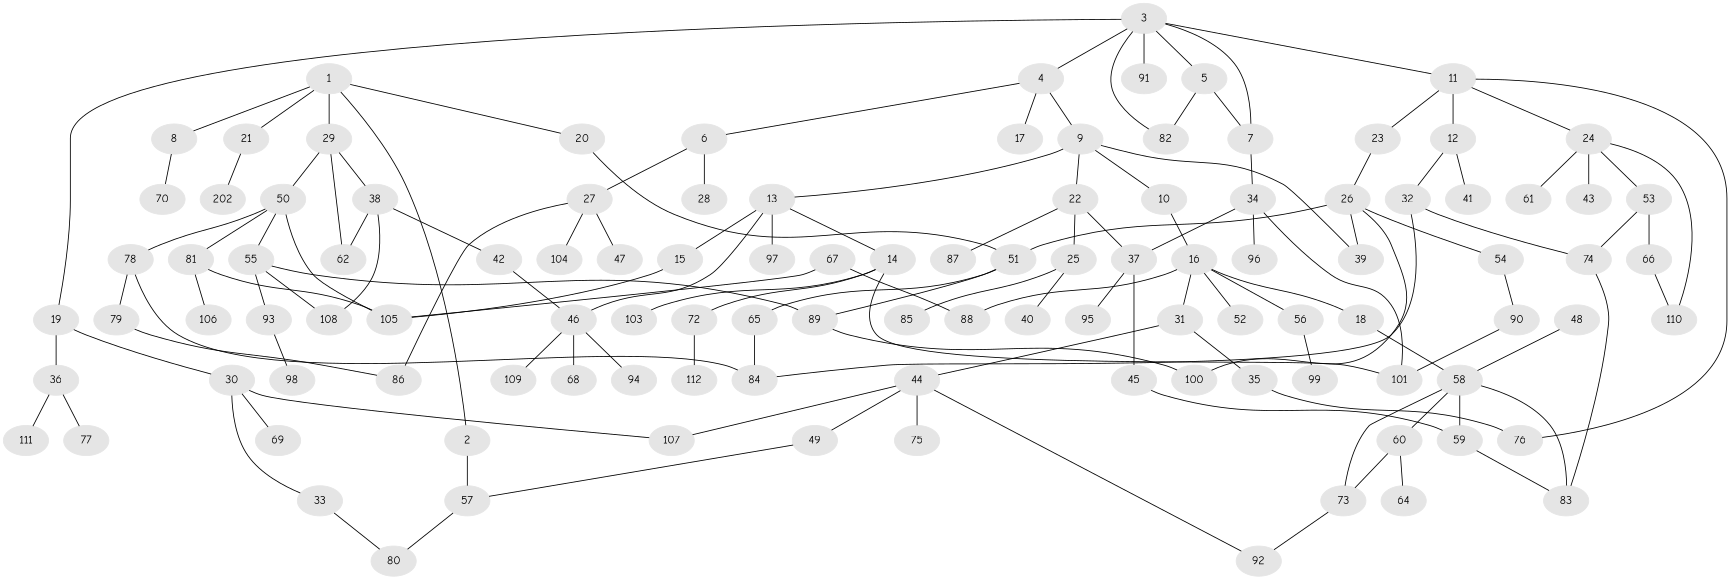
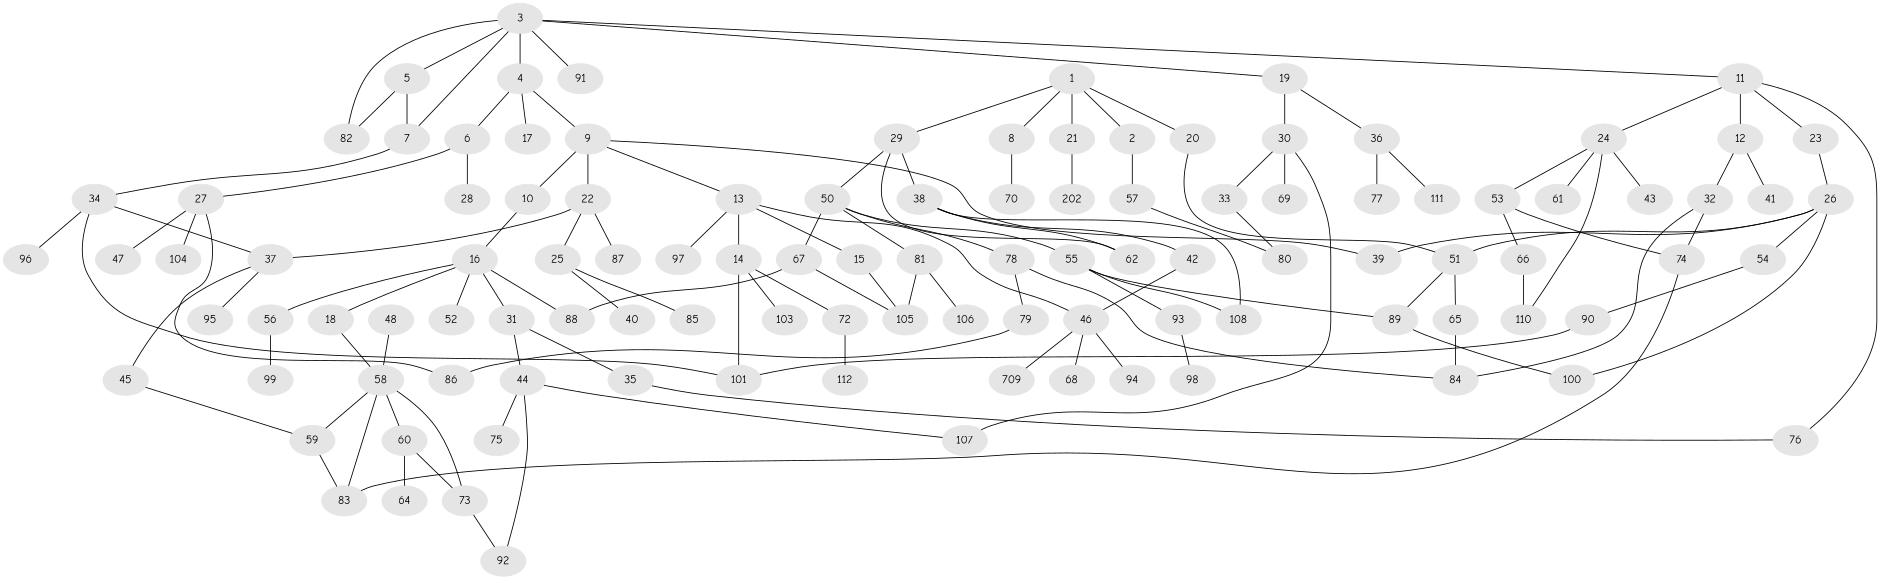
edge "50" -- "105": now "50" -- "67"
node "109": label "109" -> "709"
node "49": removed
